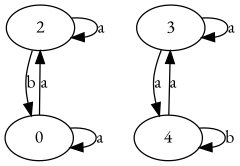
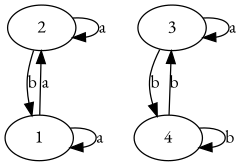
edge "3" -> "4": label "a" -> "b"
edge "4" -> "3": label "a" -> "b"
node "0": label "0" -> "1"
